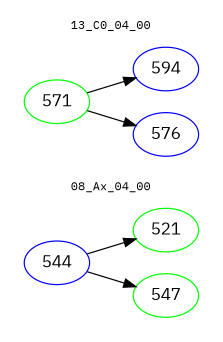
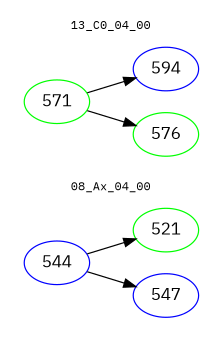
node "576": color blue -> green
node "547": color green -> blue
